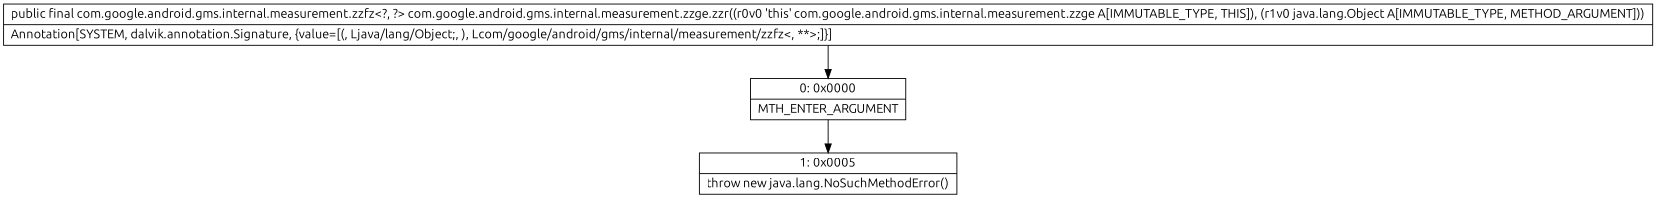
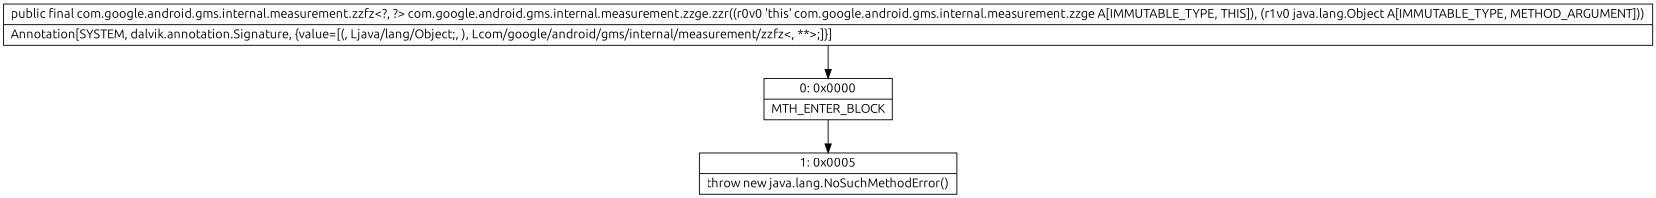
node "0: 0x0000": text "MTH_ENTER_ARGUMENT" -> "MTH_ENTER_BLOCK"
